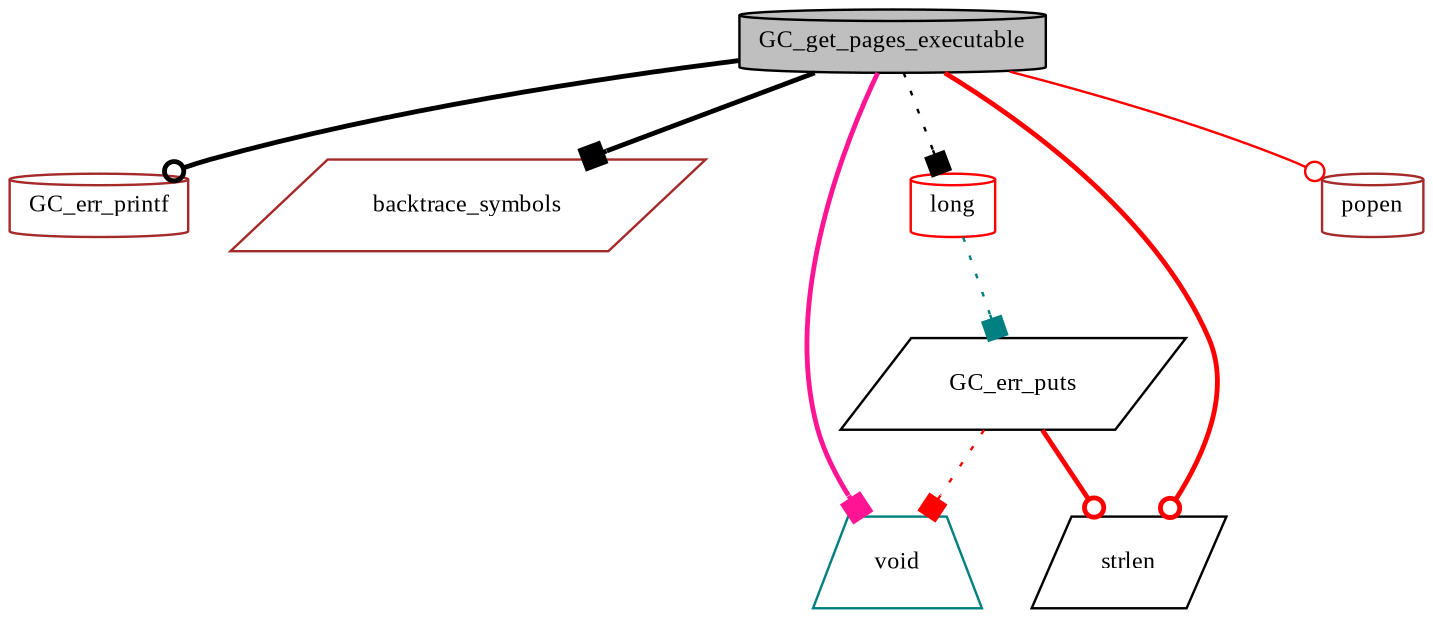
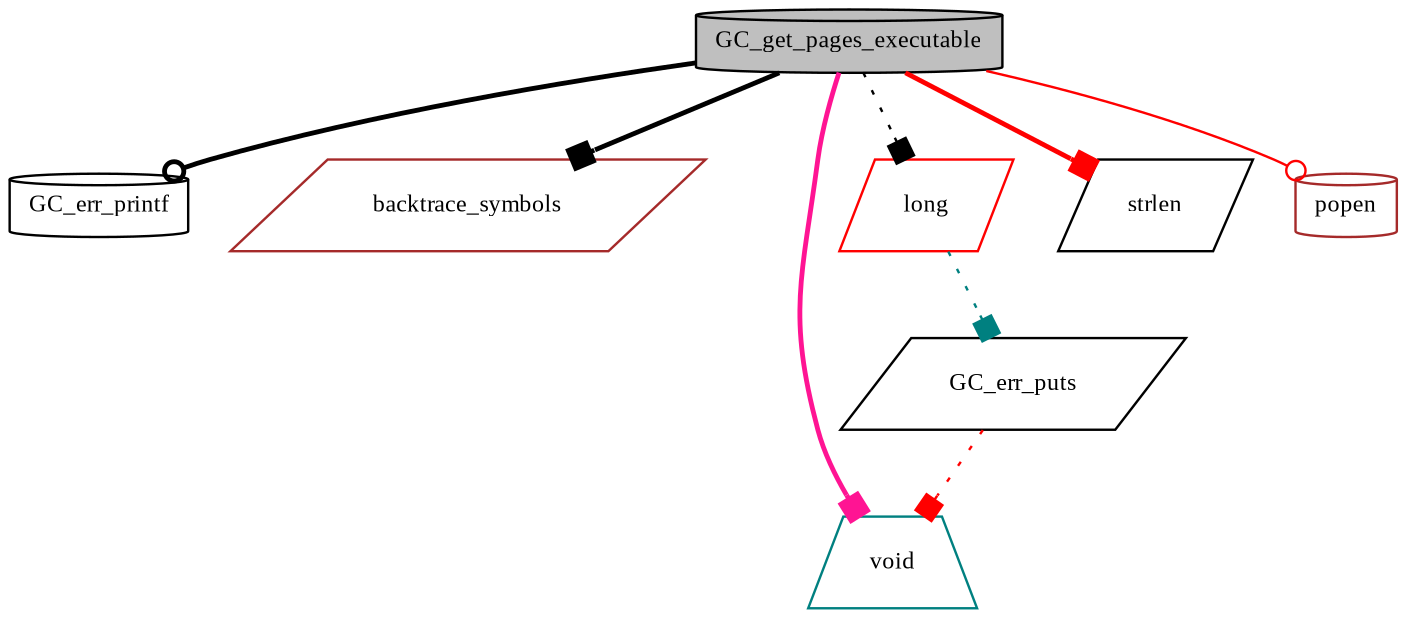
node "GC_err_printf": color brown -> black
node "long": shape cylinder -> parallelogram
edge "GC_get_pages_executable" -> "strlen": arrowhead odot -> box
edge "GC_err_puts" -> "strlen": removed
